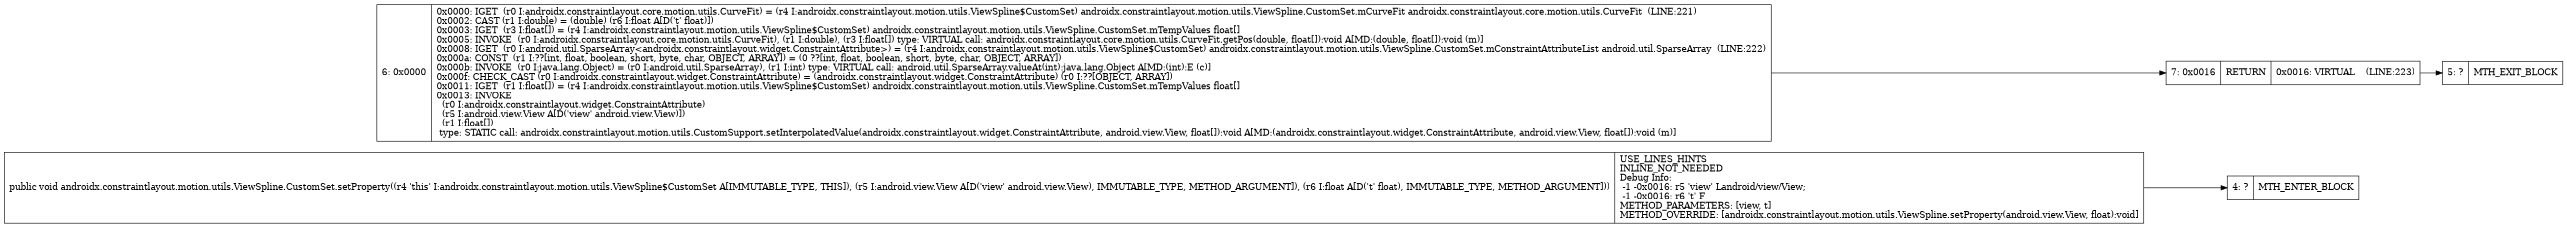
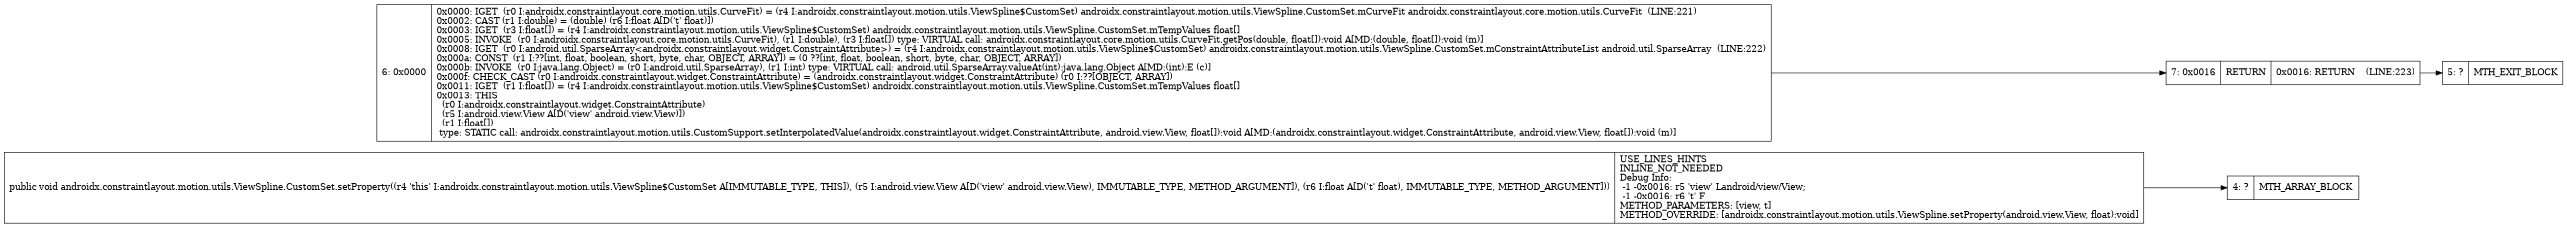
node "7: 0x0016": text "0x0016: VIRTUAL    (LINE:223)" -> "0x0016: RETURN    (LINE:223)"
node "6: 0x0000": text "0x0013: INVOKE" -> "0x0013: THIS"
node "4: ?": text "MTH_ENTER_BLOCK" -> "MTH_ARRAY_BLOCK"
